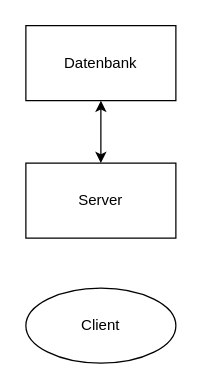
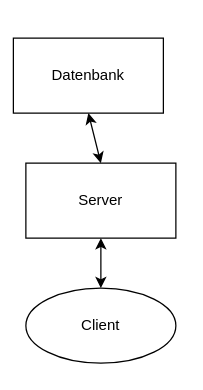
node "Datenbank": moved (101, 63) -> (88, 76)
edge "Server" -- "Client": added
